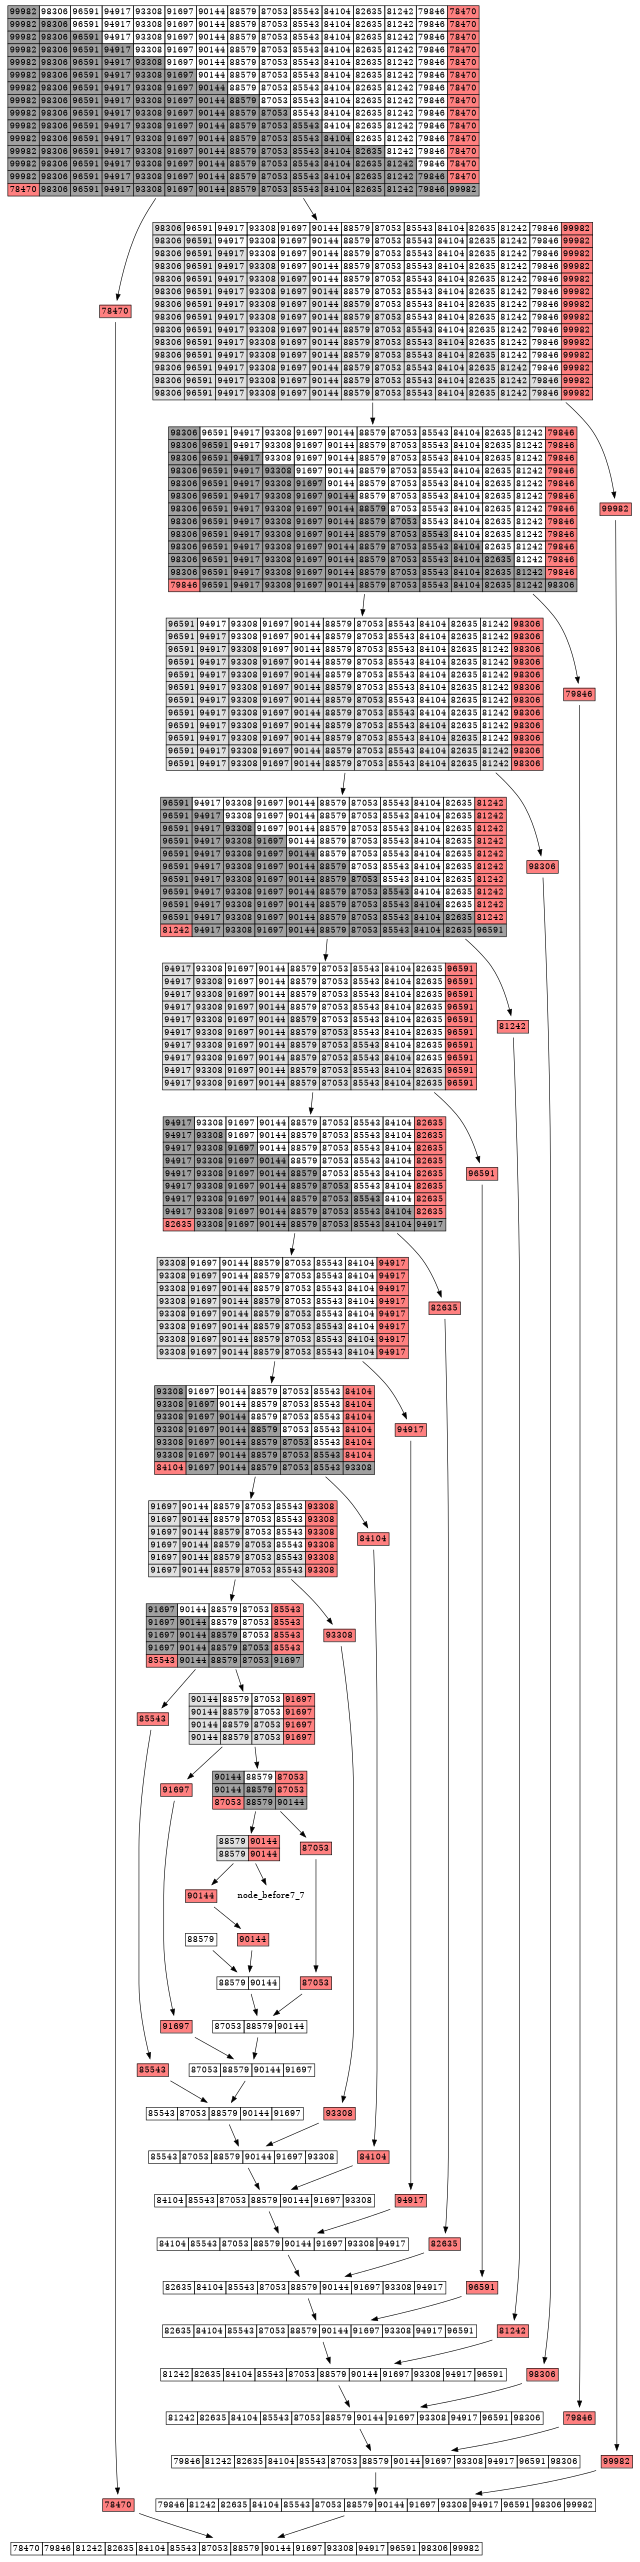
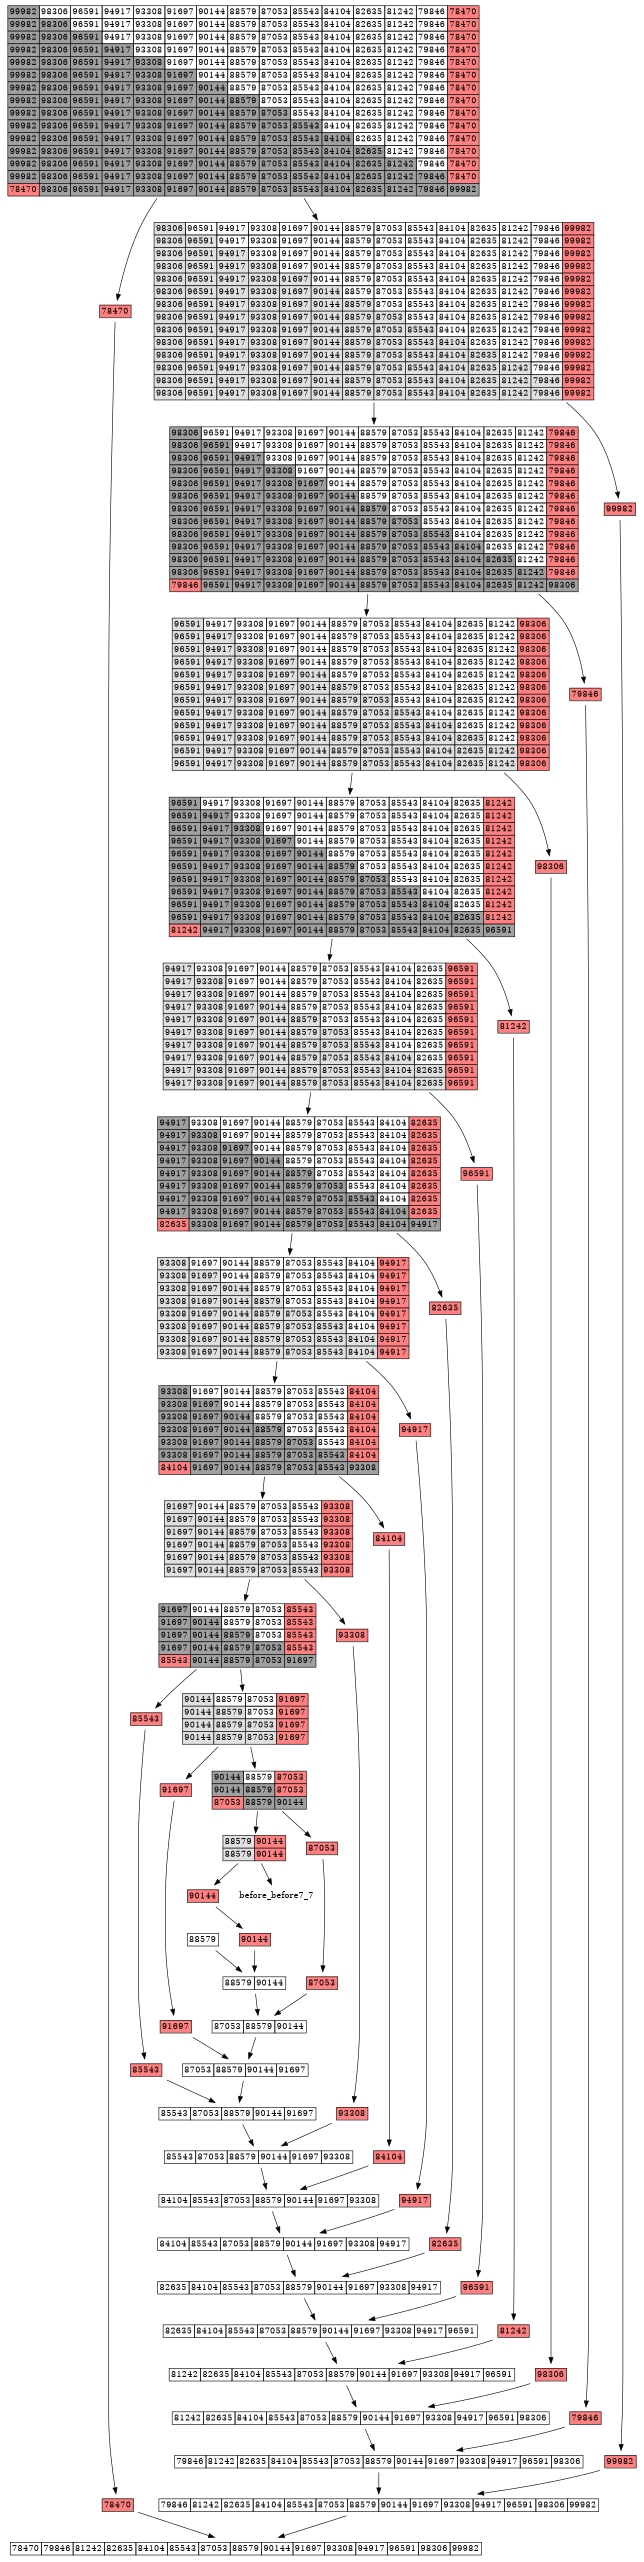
node "node_before7_7": label "node_before7_7" -> "before_before7_7"
